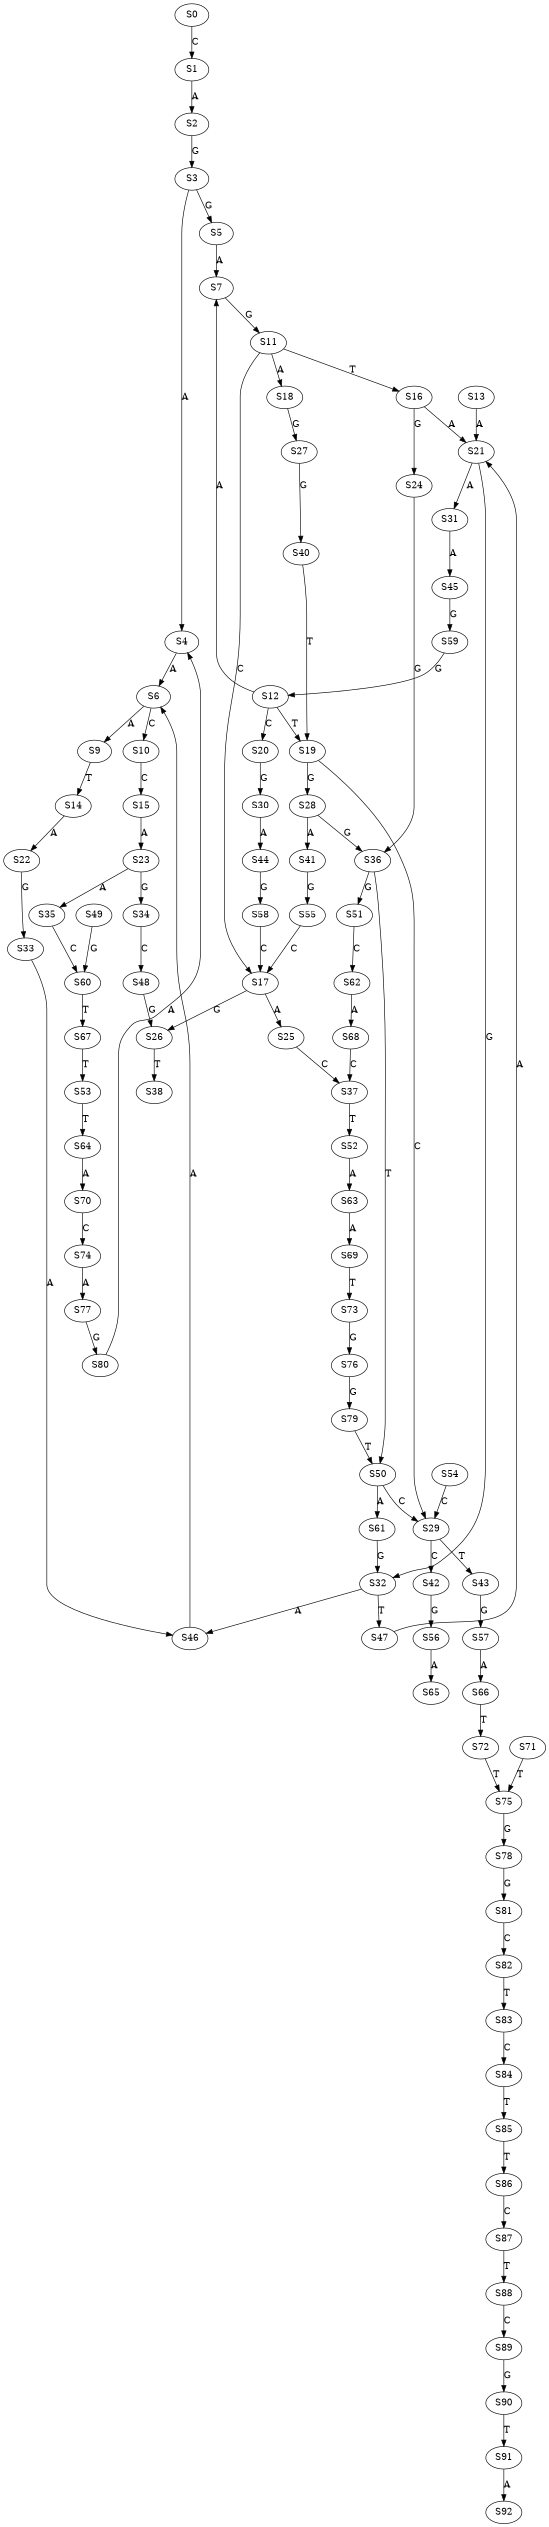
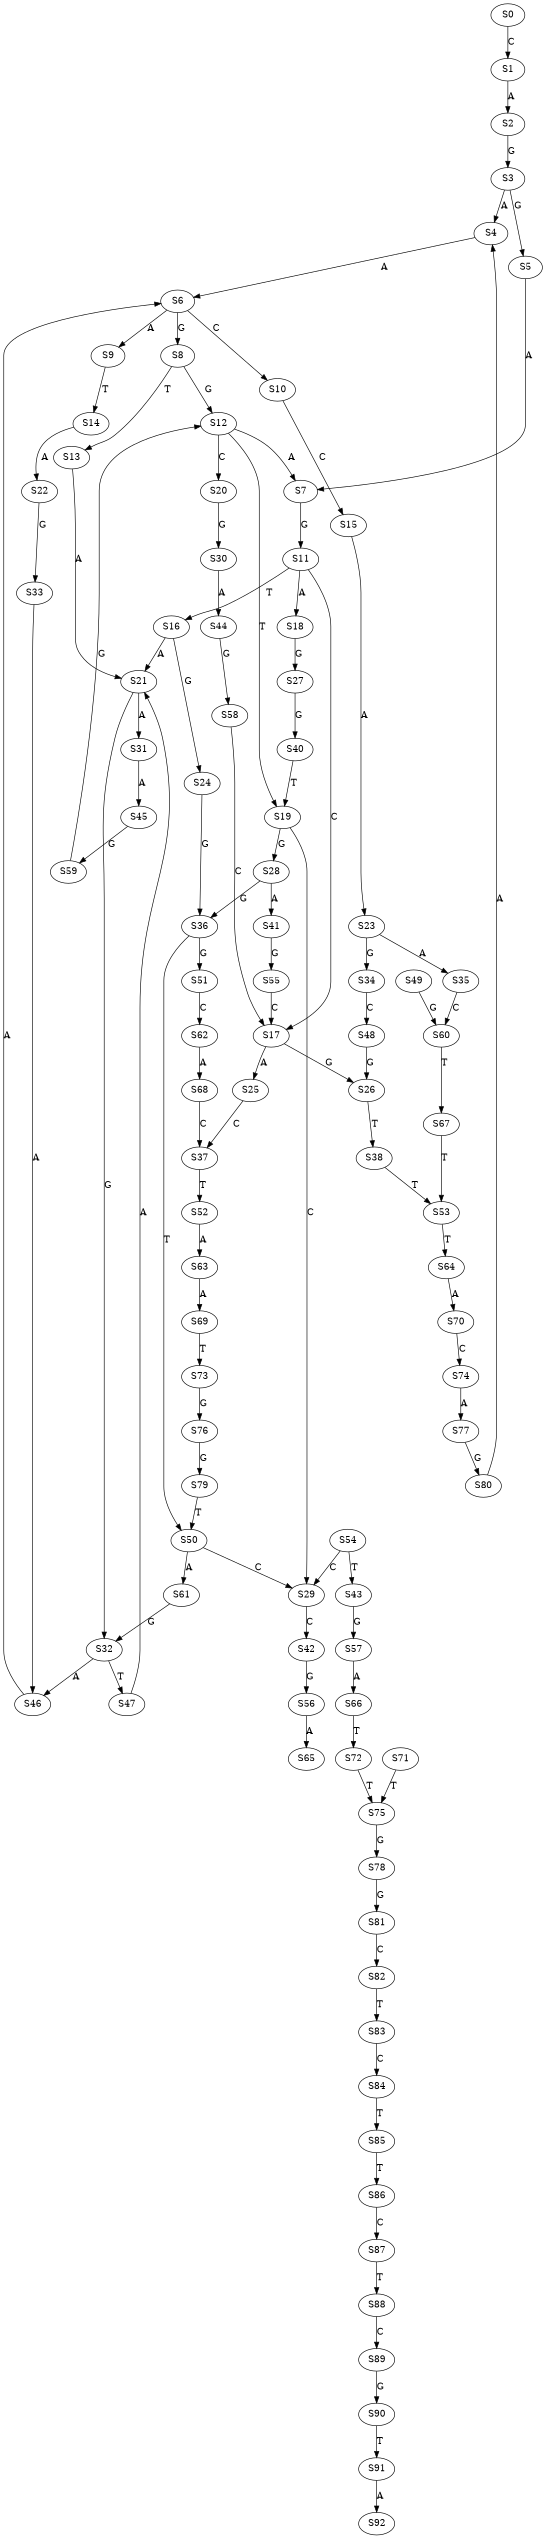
node "S8": added
edge "S38" -> "S53": added, label "T"
edge "S29" -> "S43": now "S54" -> "S43"
